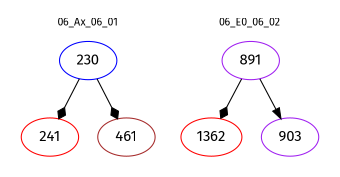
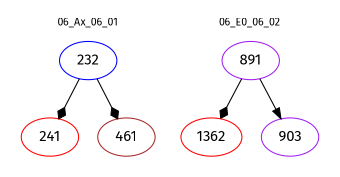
node "230": label "230" -> "232"
